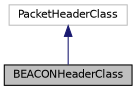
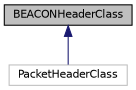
edge "BEACONHeaderClass" -> "PacketHeaderClass": reversed
